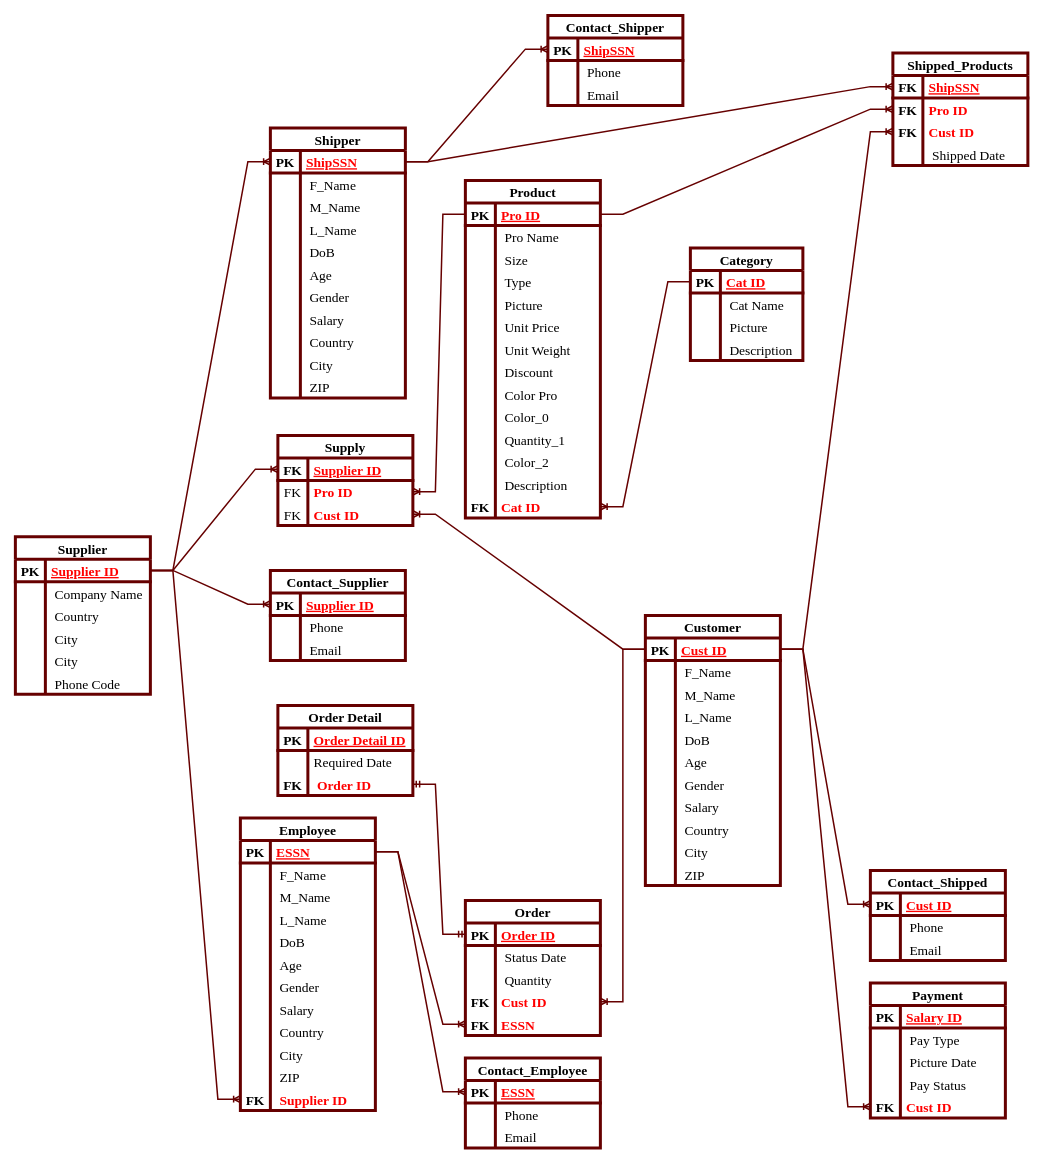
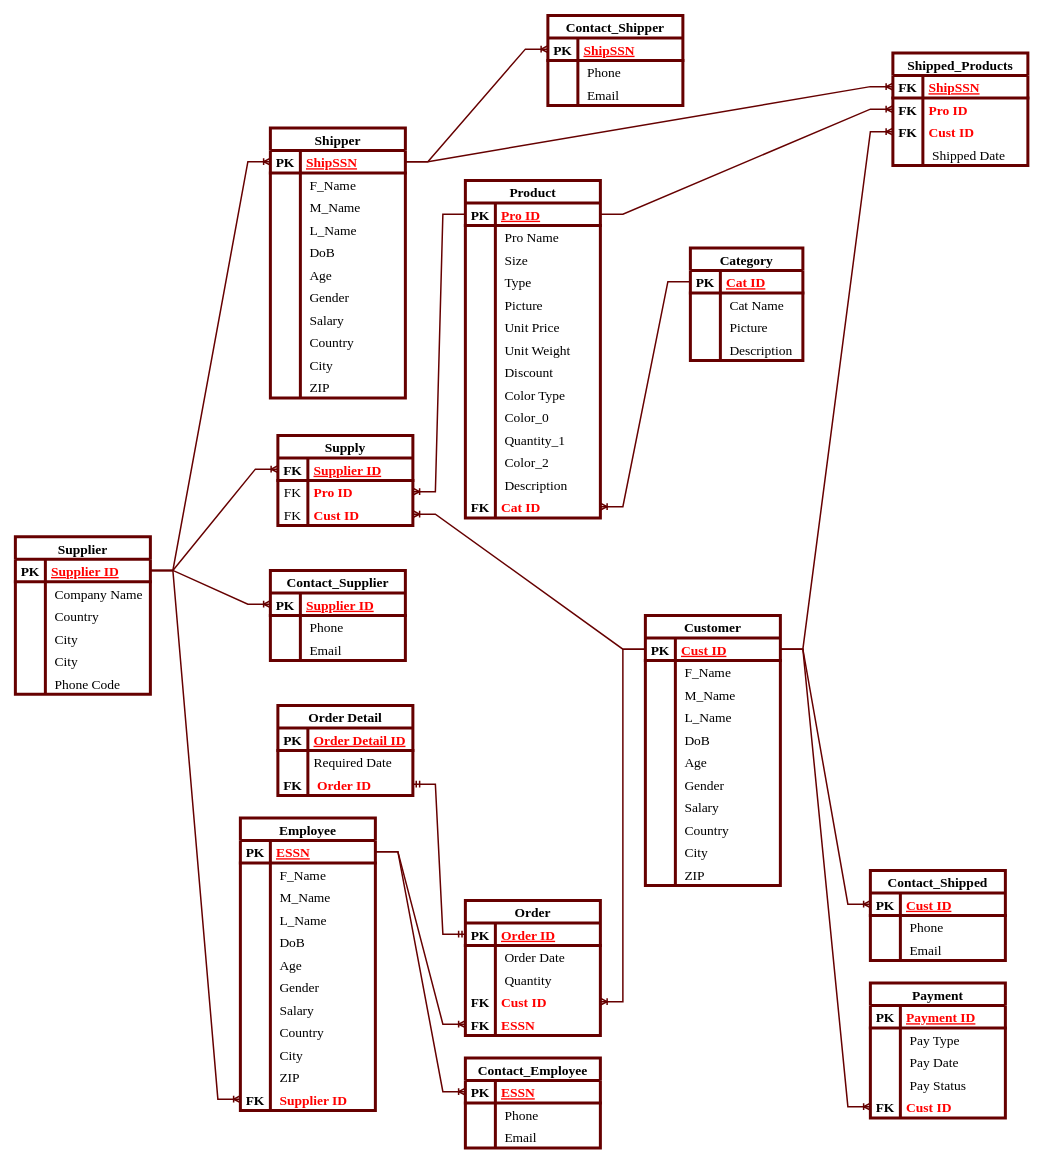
node "Color Pro": label "Color Pro" -> "Color Type"
node "Status Date": label "Status Date" -> "Order Date"
node "Salary ID": label "Salary ID" -> "Payment ID"
node "Picture Date": label "Picture Date" -> "Pay Date"
